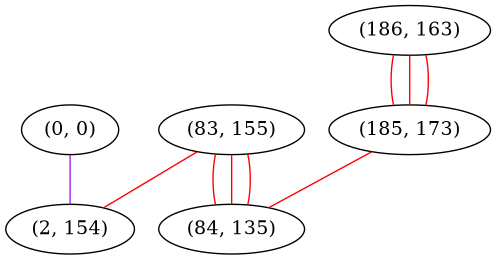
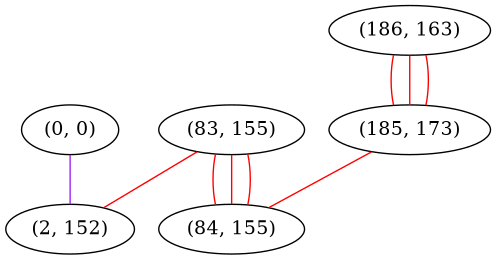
node "(2, 154)": label "(2, 154)" -> "(2, 152)"
node "(84, 135)": label "(84, 135)" -> "(84, 155)"
